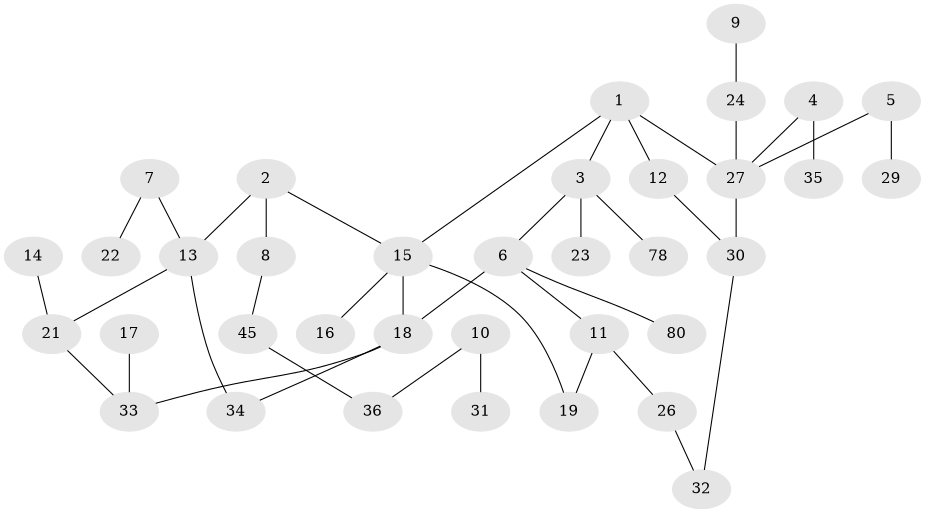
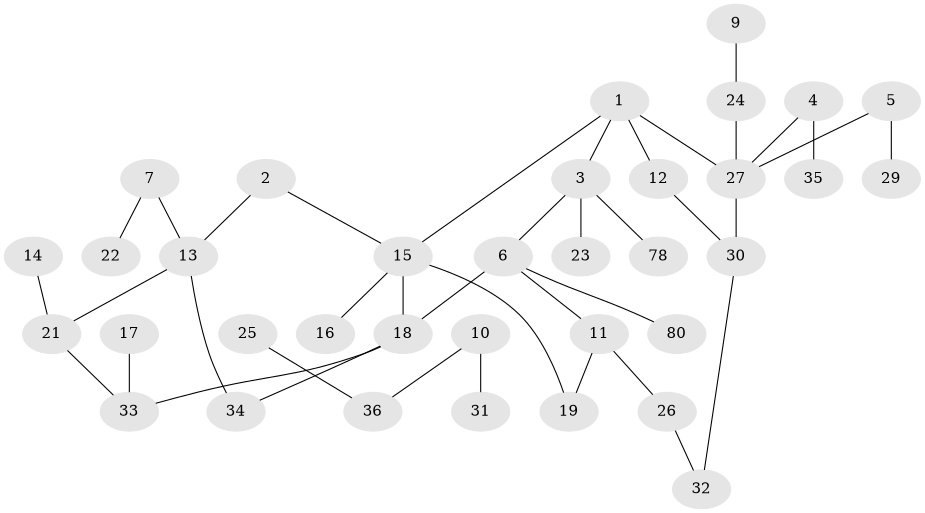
node "8": removed
node "45": label "45" -> "25"
